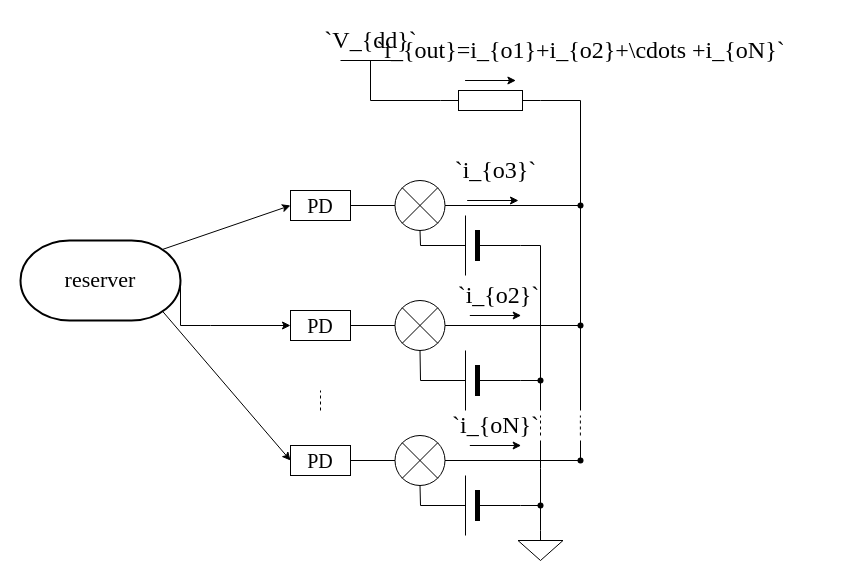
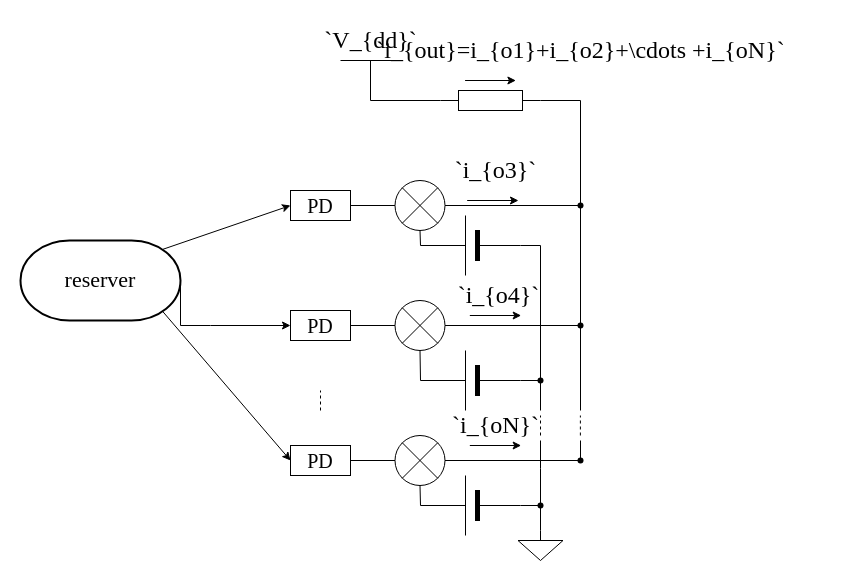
node "`i_{o2}`": label "`i_{o2}`" -> "`i_{o4}`"
